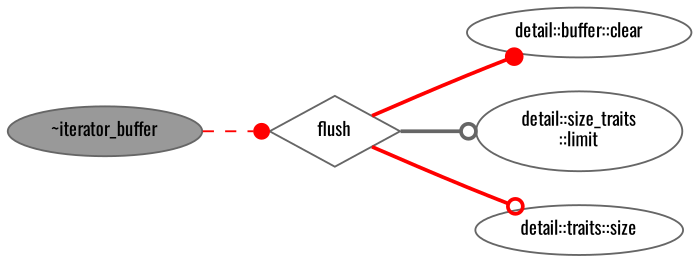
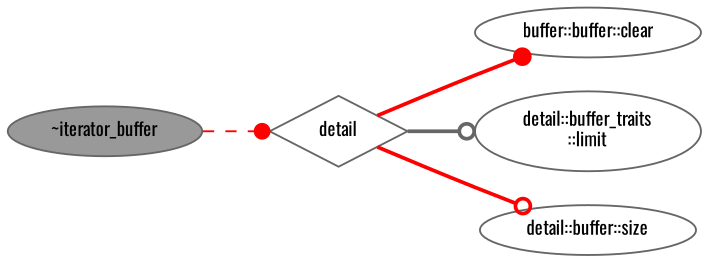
node "detail::buffer::clear": label "detail::buffer::clear" -> "buffer::buffer::clear"
node "flush": label "flush" -> "detail"
node "detail::size_traits ::limit": label "detail::size_traits ::limit" -> "detail::buffer_traits ::limit"
node "detail::traits::size": label "detail::traits::size" -> "detail::buffer::size"
